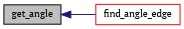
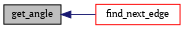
node "find_angle_edge": label "find_angle_edge" -> "find_next_edge"
